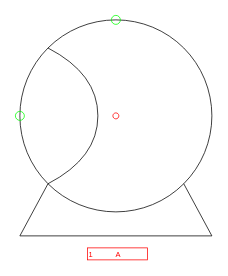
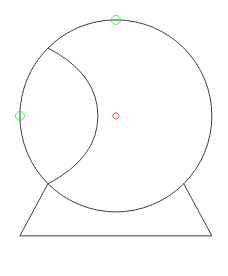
node "1 A": removed
